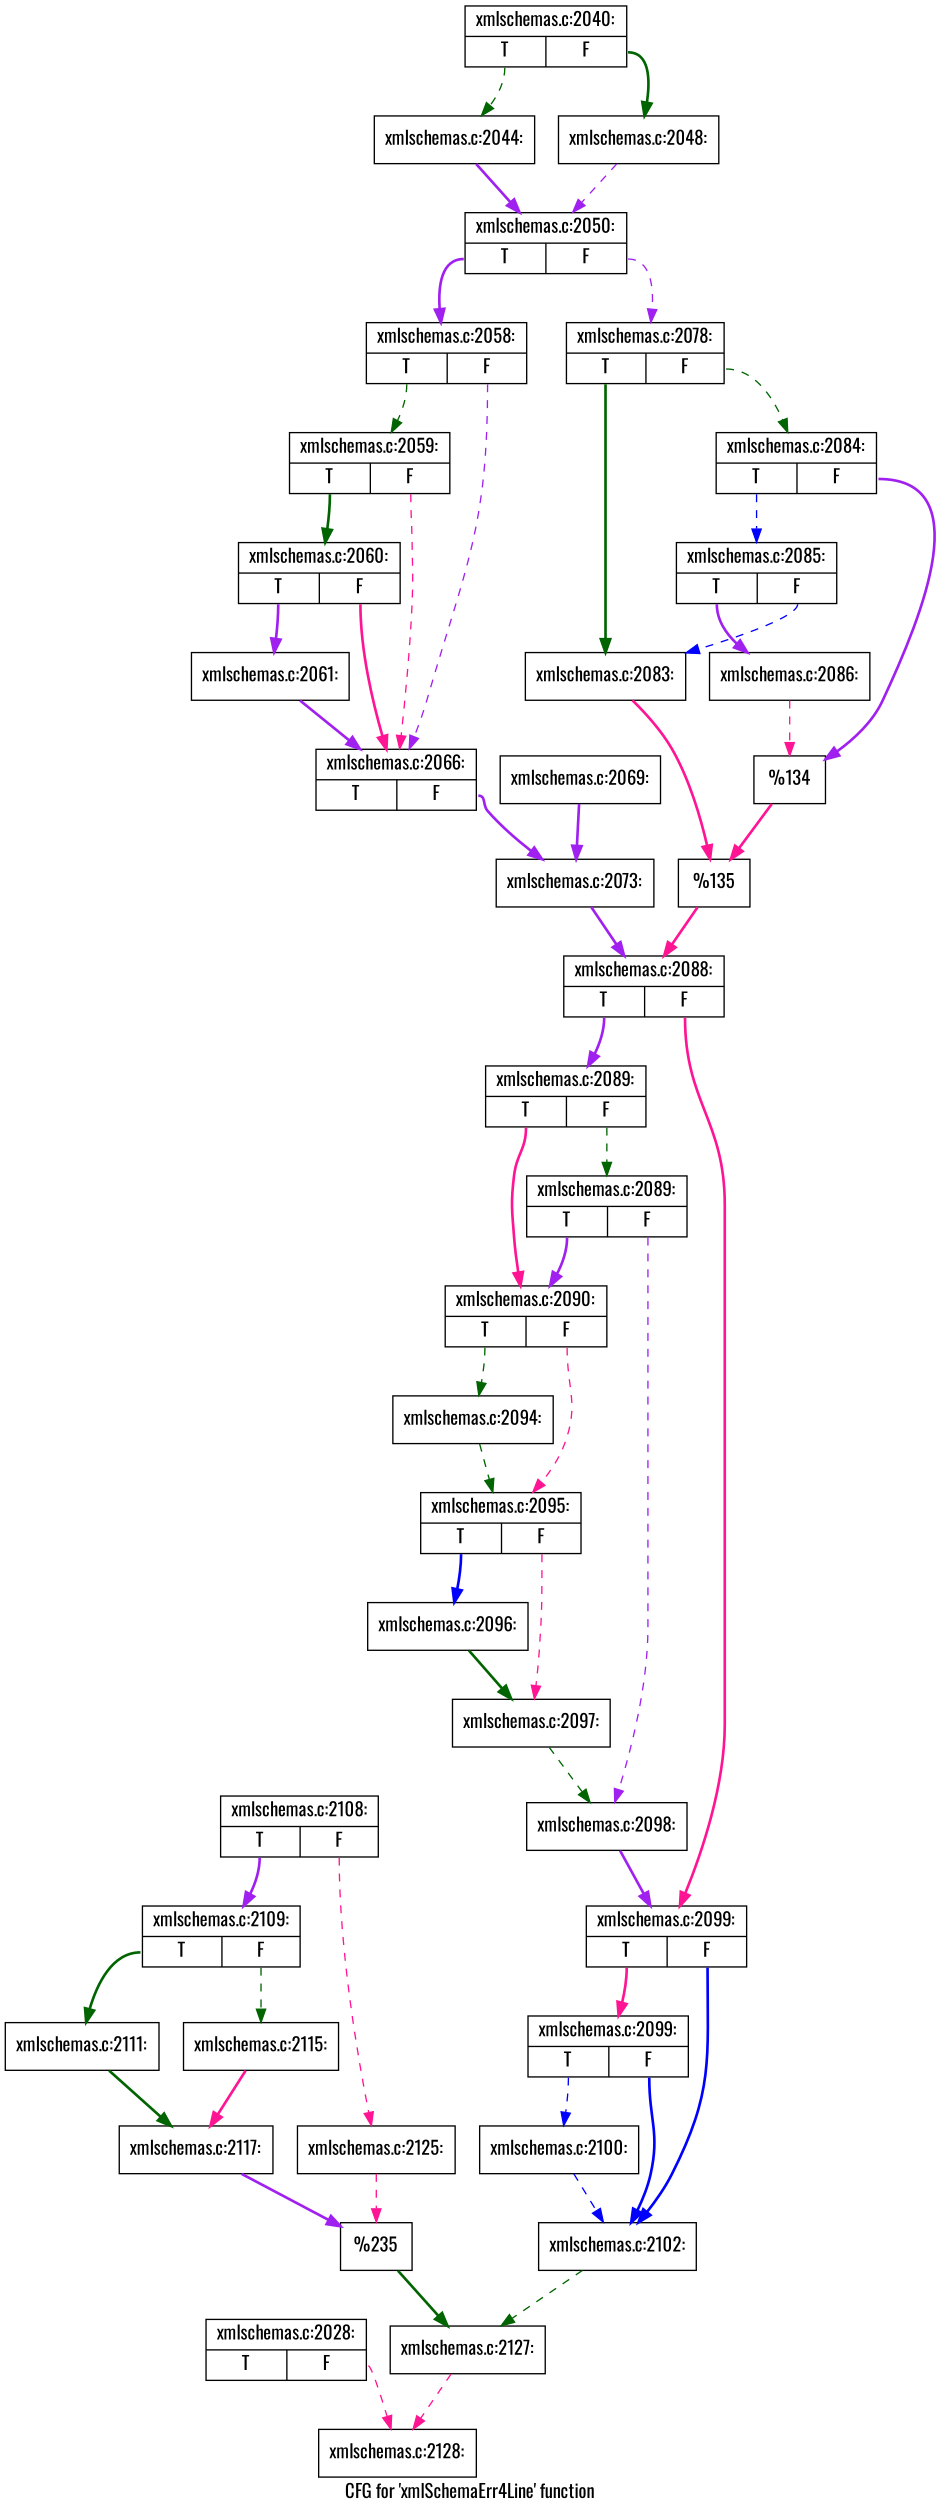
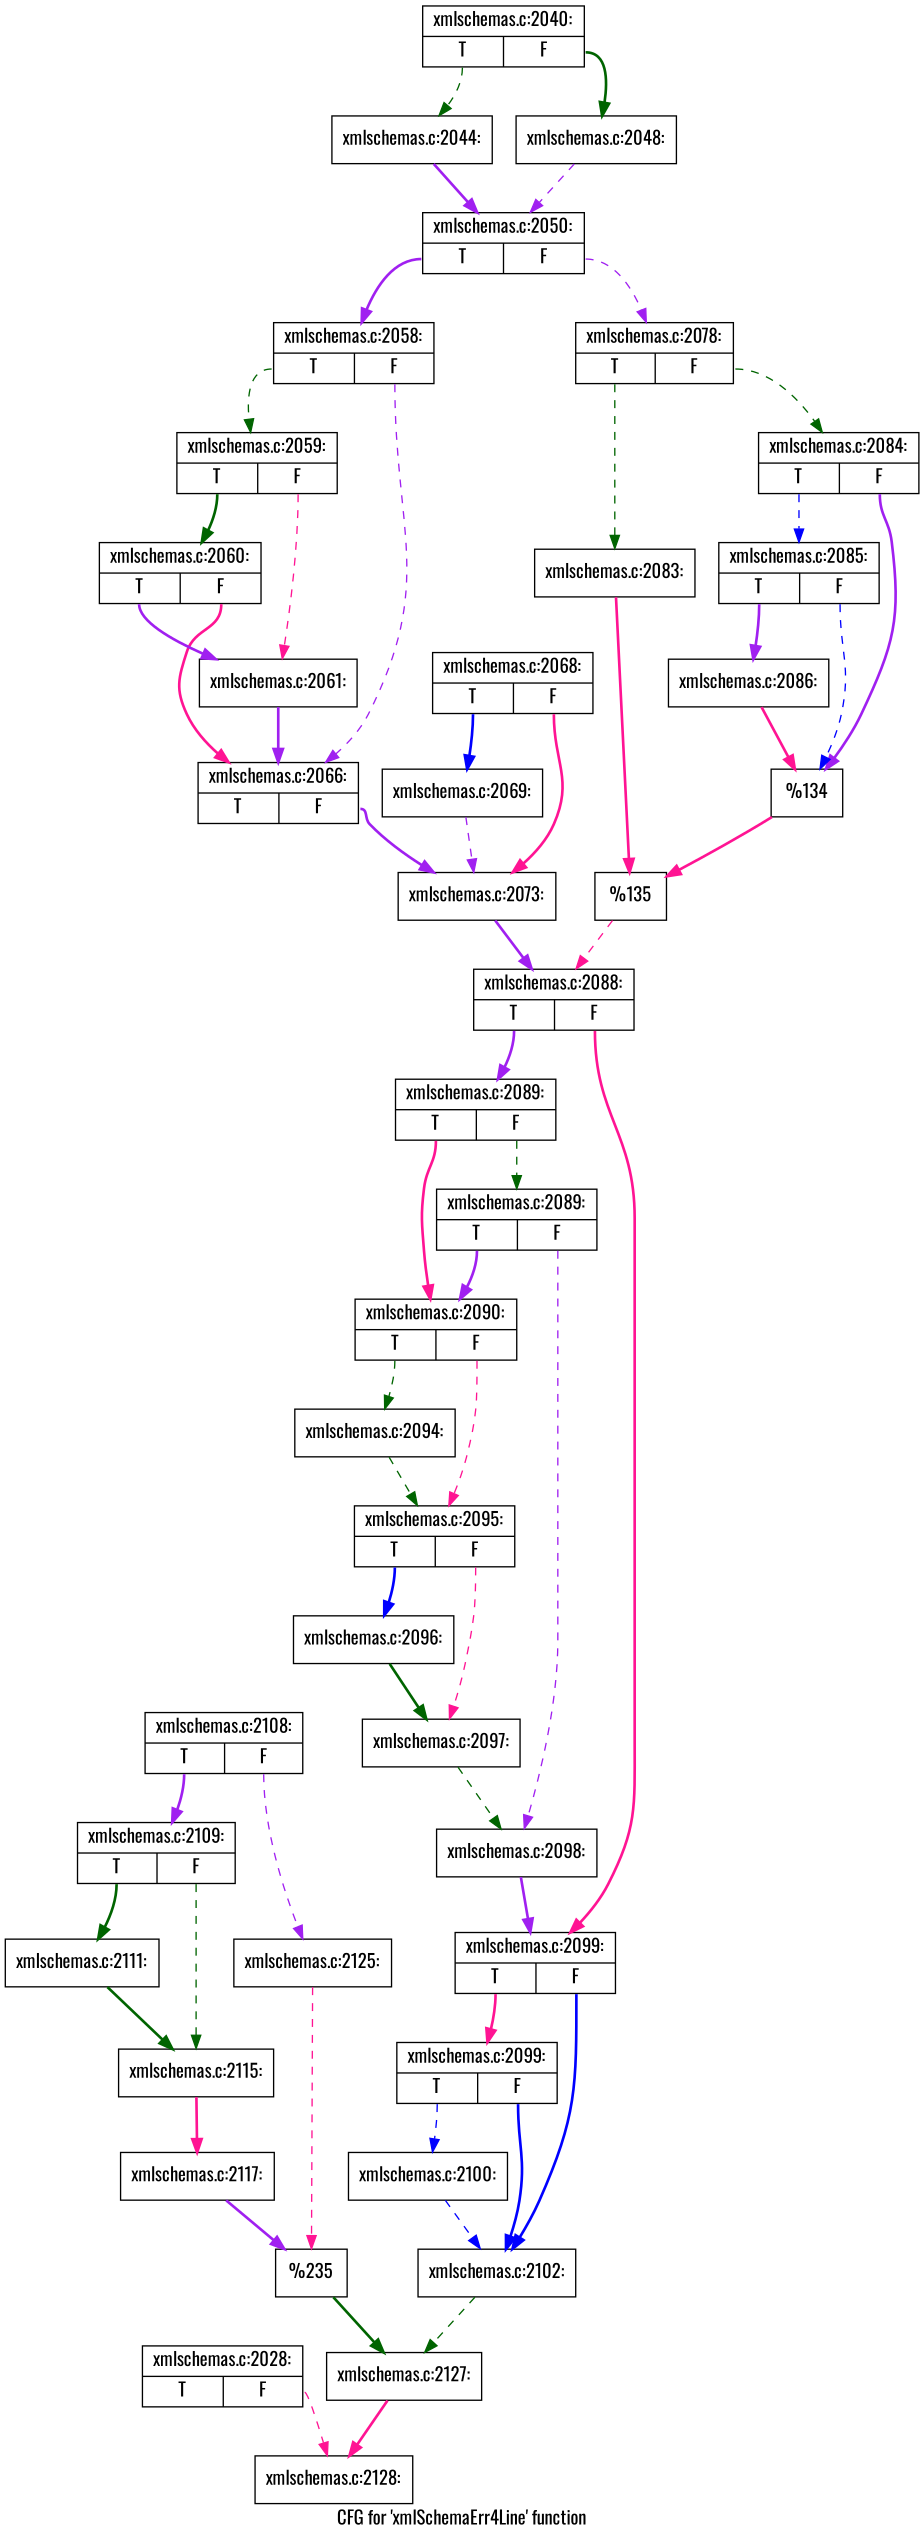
edge "xmlschemas.c:2078:" -> "xmlschemas.c:2083:": style bold -> dashed
edge "xmlschemas.c:2059:" -> "xmlschemas.c:2066:": now "xmlschemas.c:2059:" -> "xmlschemas.c:2061:"
edge "xmlschemas.c:2085:" -> "xmlschemas.c:2083:": now "xmlschemas.c:2085:" -> "%134"
node "xmlschemas.c:2068:": added
edge "xmlschemas.c:2086:" -> "%134": style dashed -> bold
edge "xmlschemas.c:2069:" -> "xmlschemas.c:2073:": style bold -> dashed
edge "%135" -> "xmlschemas.c:2088:": style bold -> dashed
edge "xmlschemas.c:2108:" -> "xmlschemas.c:2125:": color deeppink -> purple
edge "xmlschemas.c:2111:" -> "xmlschemas.c:2117:": now "xmlschemas.c:2111:" -> "xmlschemas.c:2115:"
edge "xmlschemas.c:2127:" -> "xmlschemas.c:2128:": style dashed -> bold
